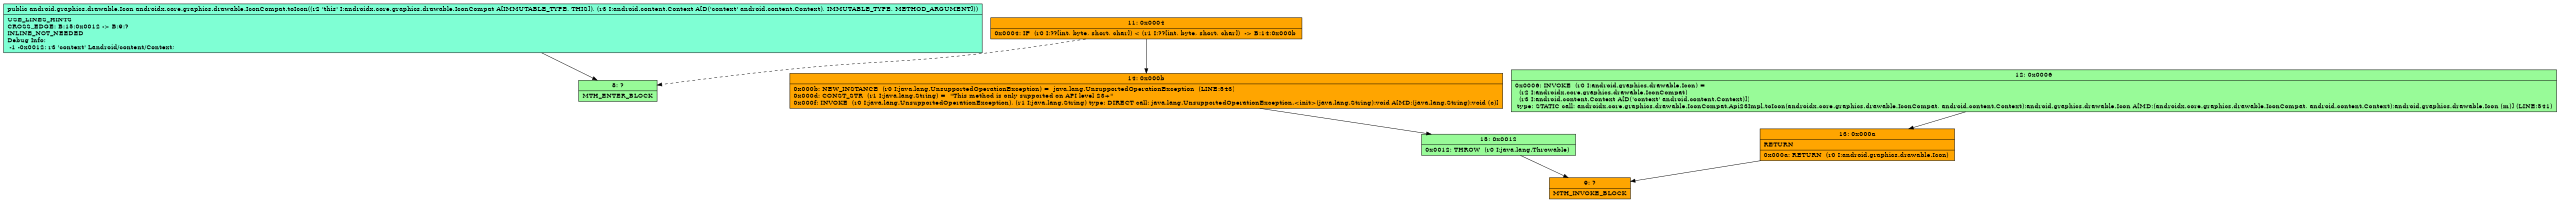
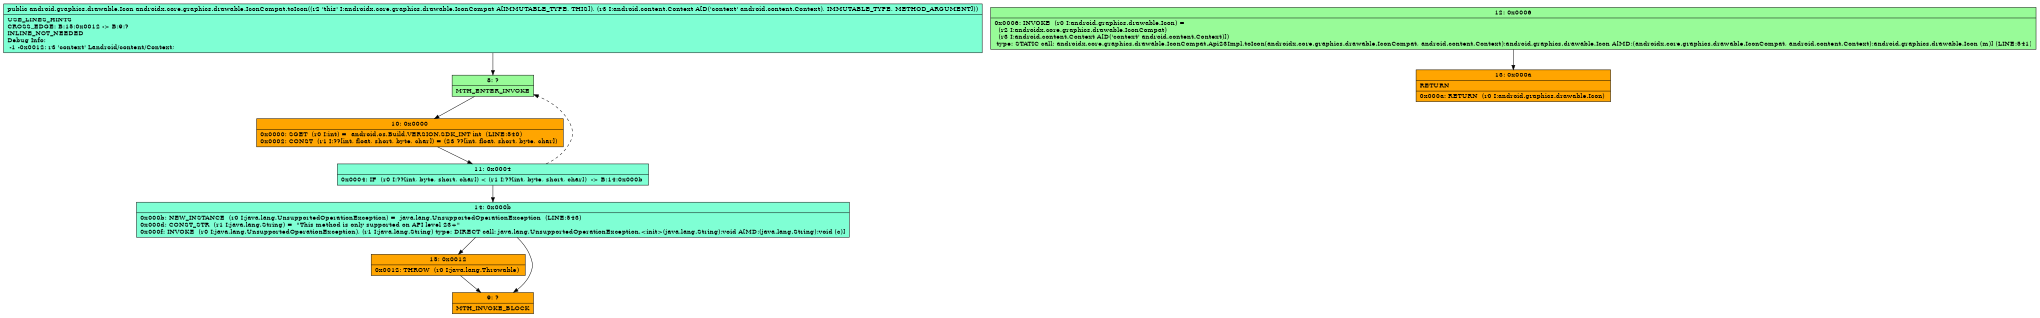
node "11: 0x0004": fillcolor orange -> aquamarine
node "14: 0x000b": fillcolor orange -> aquamarine
node "8: ?": text "MTH_ENTER_BLOCK" -> "MTH_ENTER_INVOKE"
node "10: 0x0000": added
node "15: 0x0012": fillcolor palegreen -> orange
edge "13: 0x000a" -> "9: ?": now "14: 0x000b" -> "9: ?"
